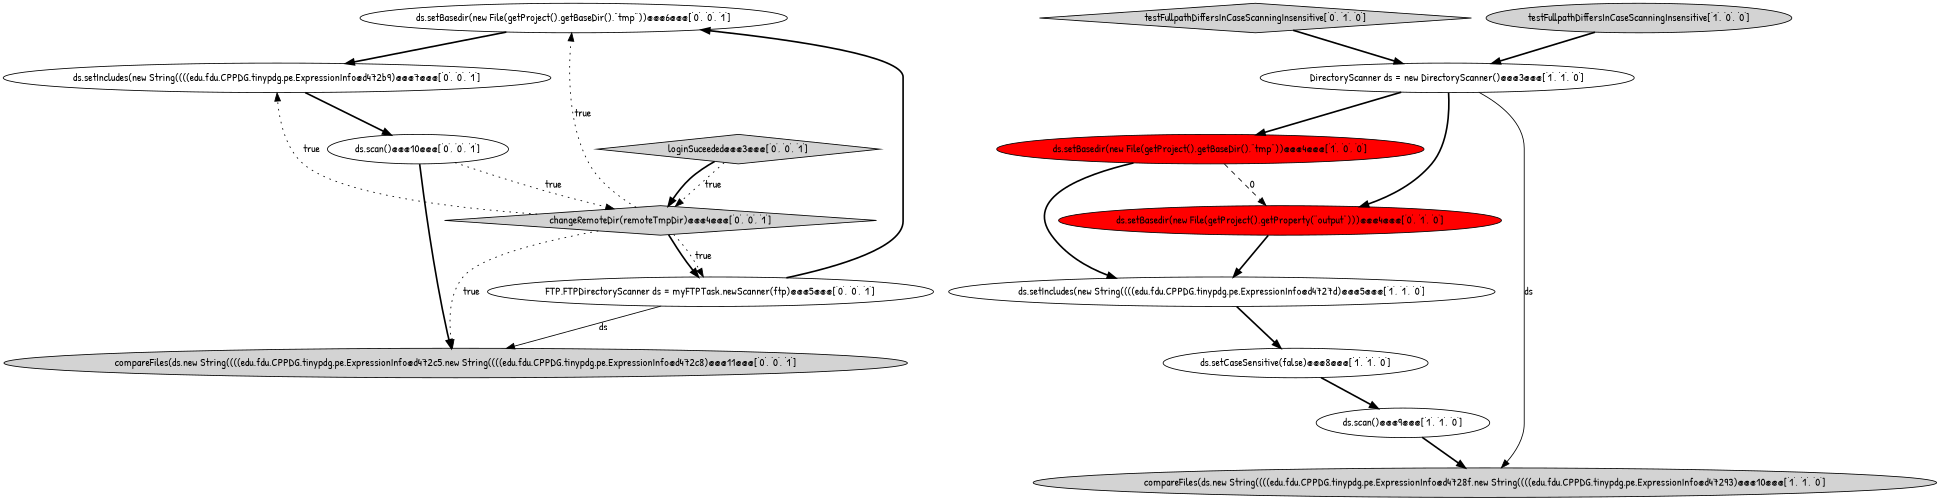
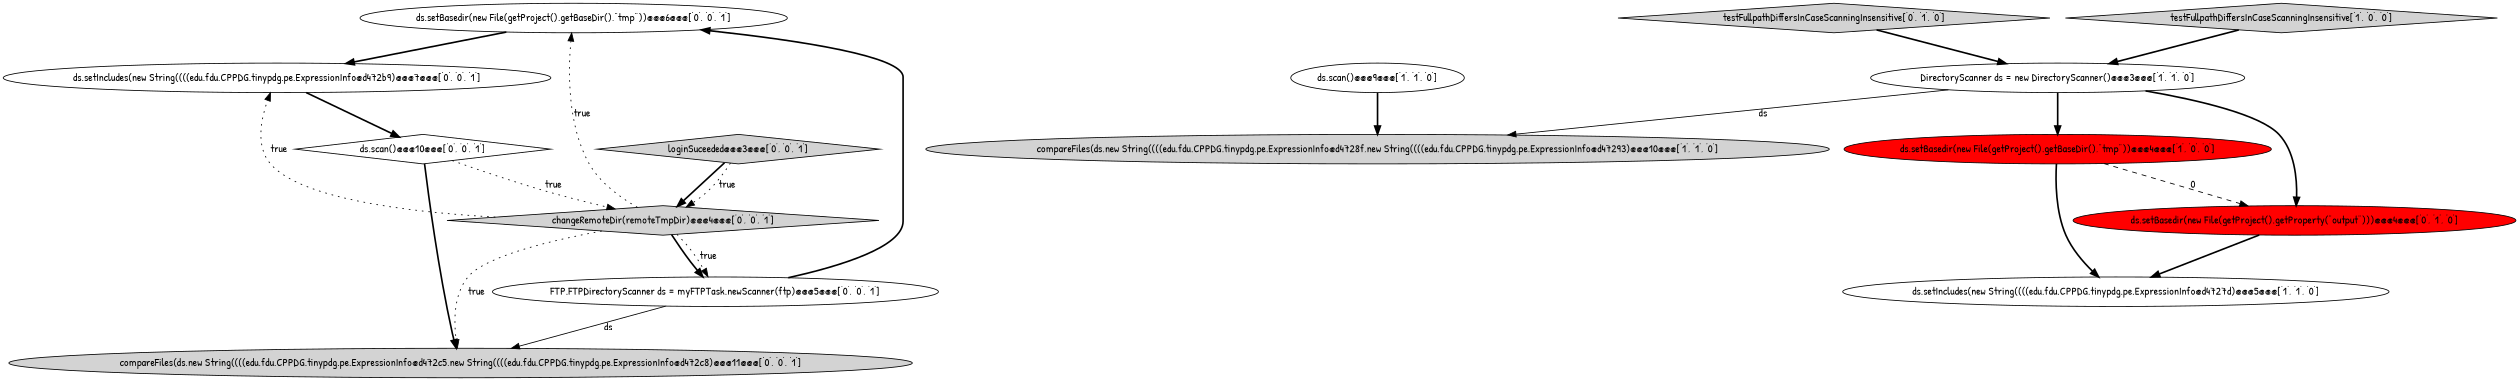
node "testFullpathDiffersInCaseScanningInsensitive['1', '0', '0']": shape ellipse -> diamond
node "ds.scan()@@@10@@@['0', '0', '1']": shape ellipse -> diamond
node "ds.setCaseSensitive(false)@@@8@@@['1', '1', '0']": removed
